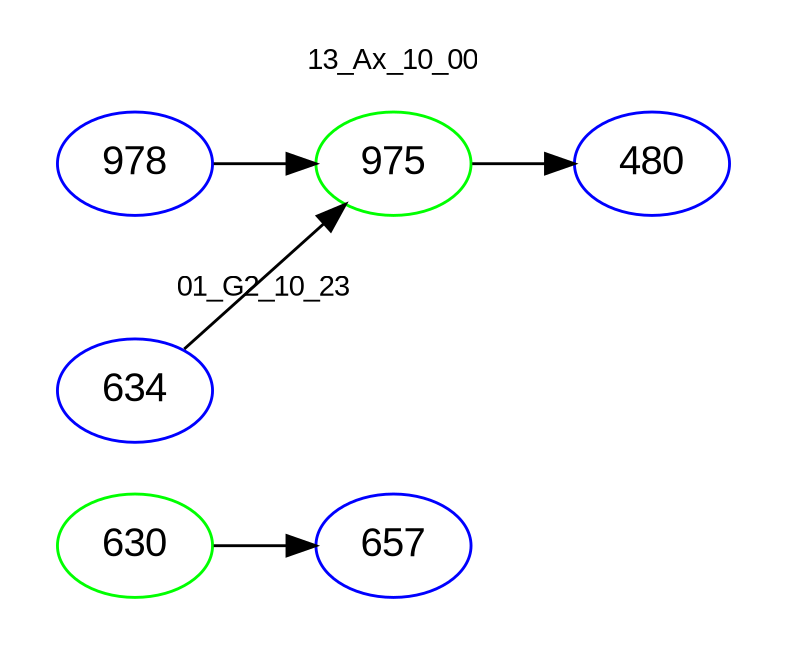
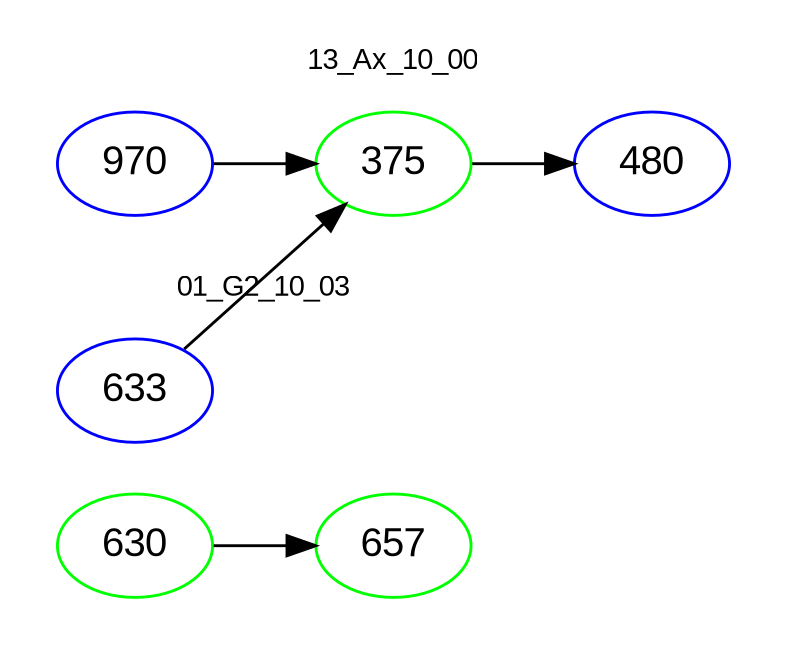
node "978": label "978" -> "970"
node "975": label "975" -> "375"
cluster "01_G2_10_23": label "01_G2_10_23" -> "01_G2_10_03"
node "634": label "634" -> "633"
node "657": color blue -> green
